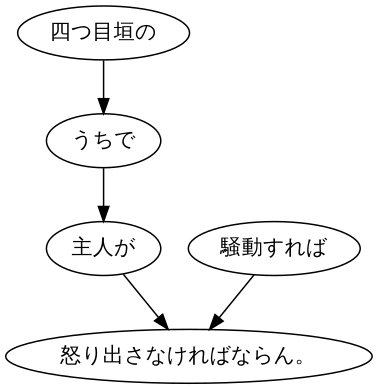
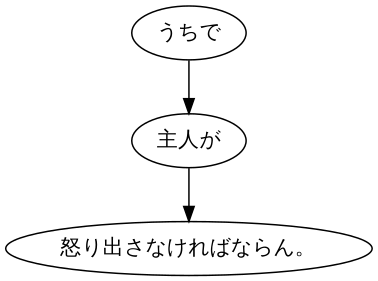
node "四つ目垣の": removed
node "騒動すれば": removed
